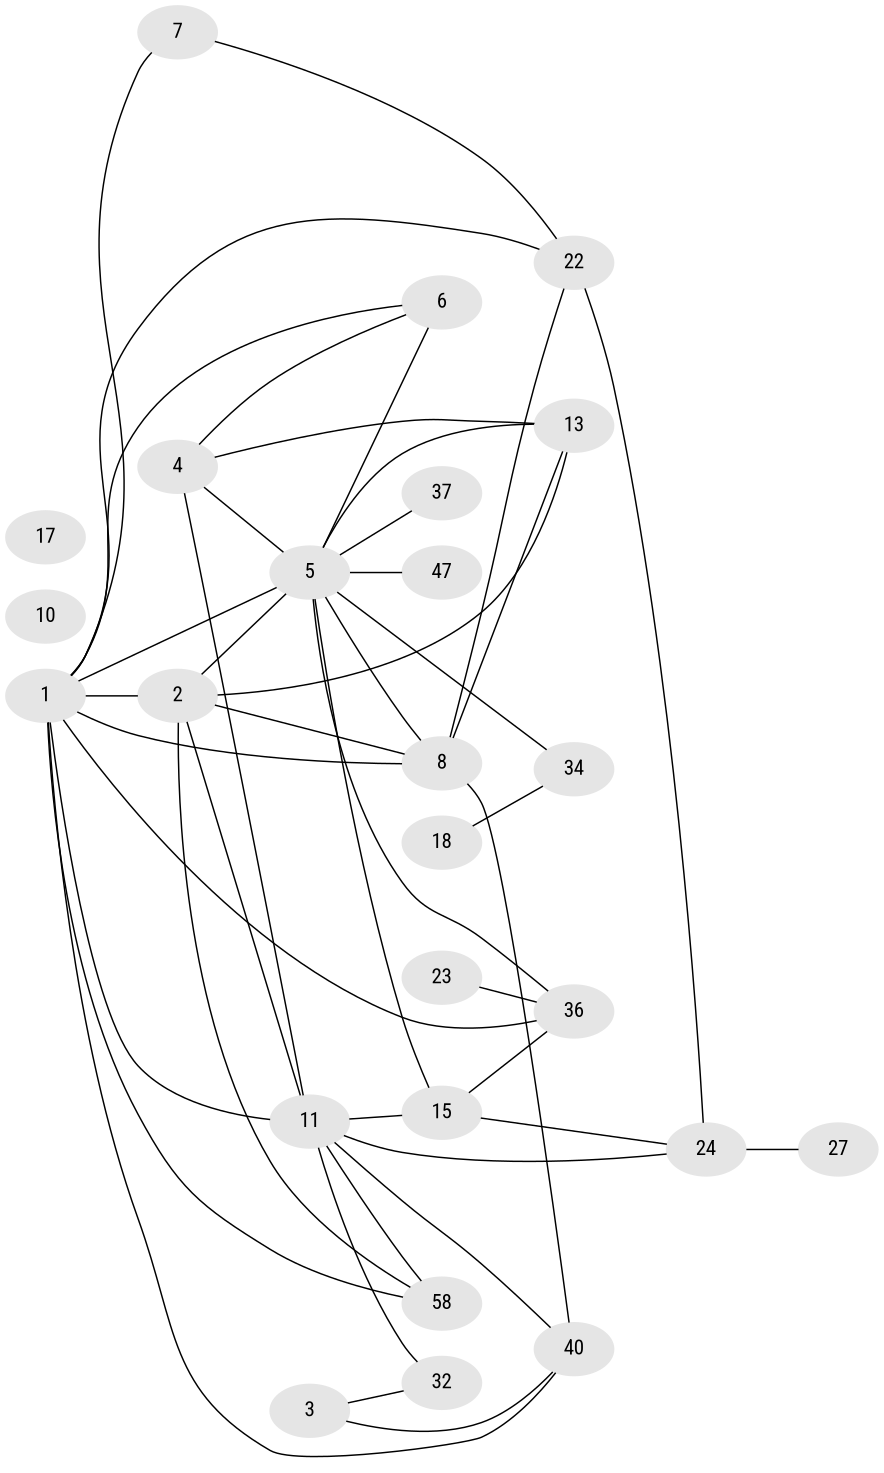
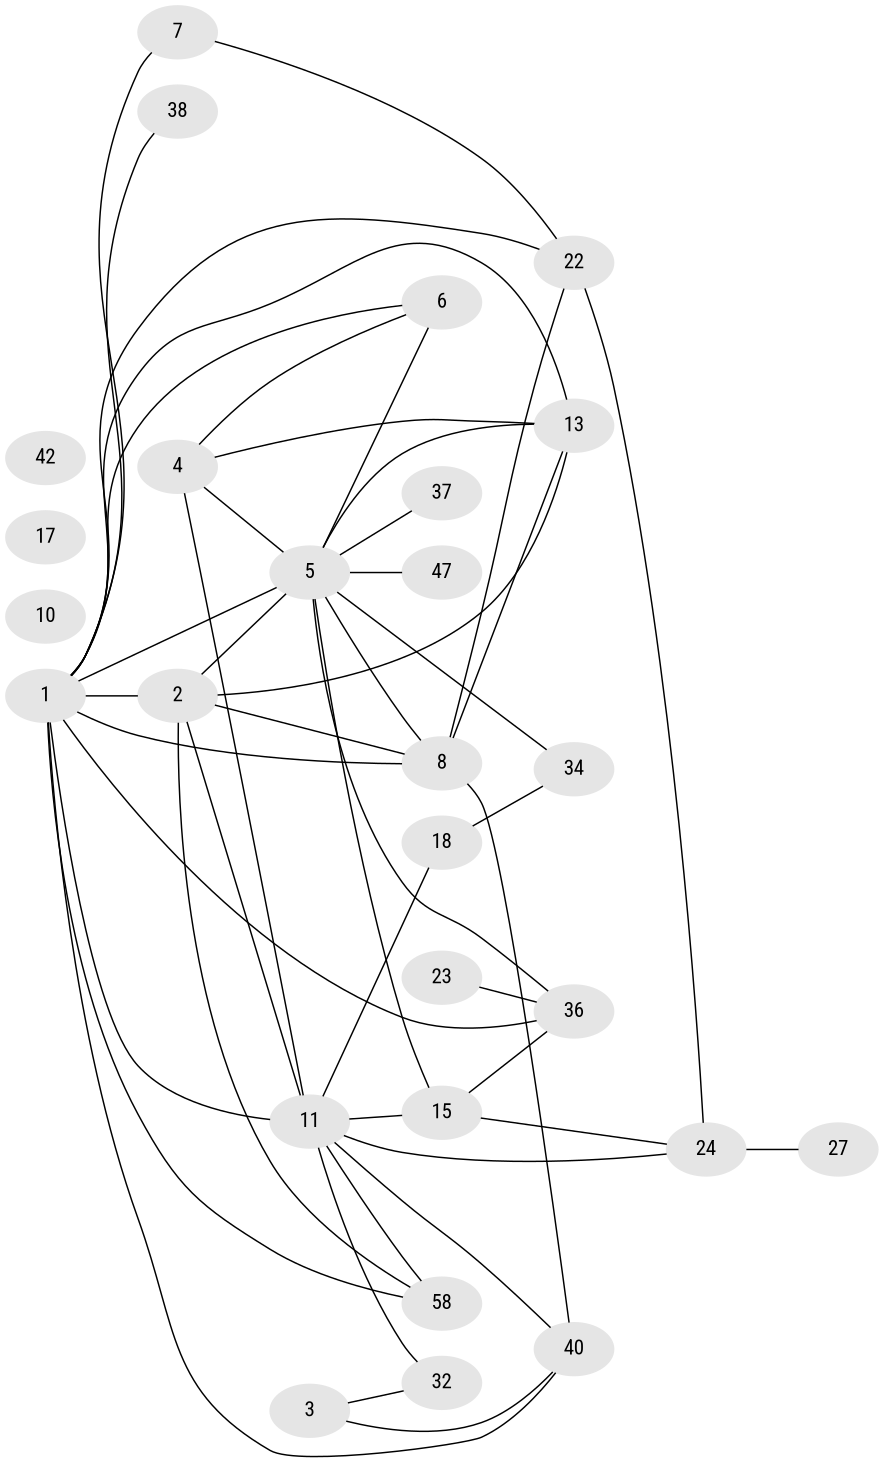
node "38": added
edge "13" -- "1": added
node "42": added
edge "18" -- "11": added
